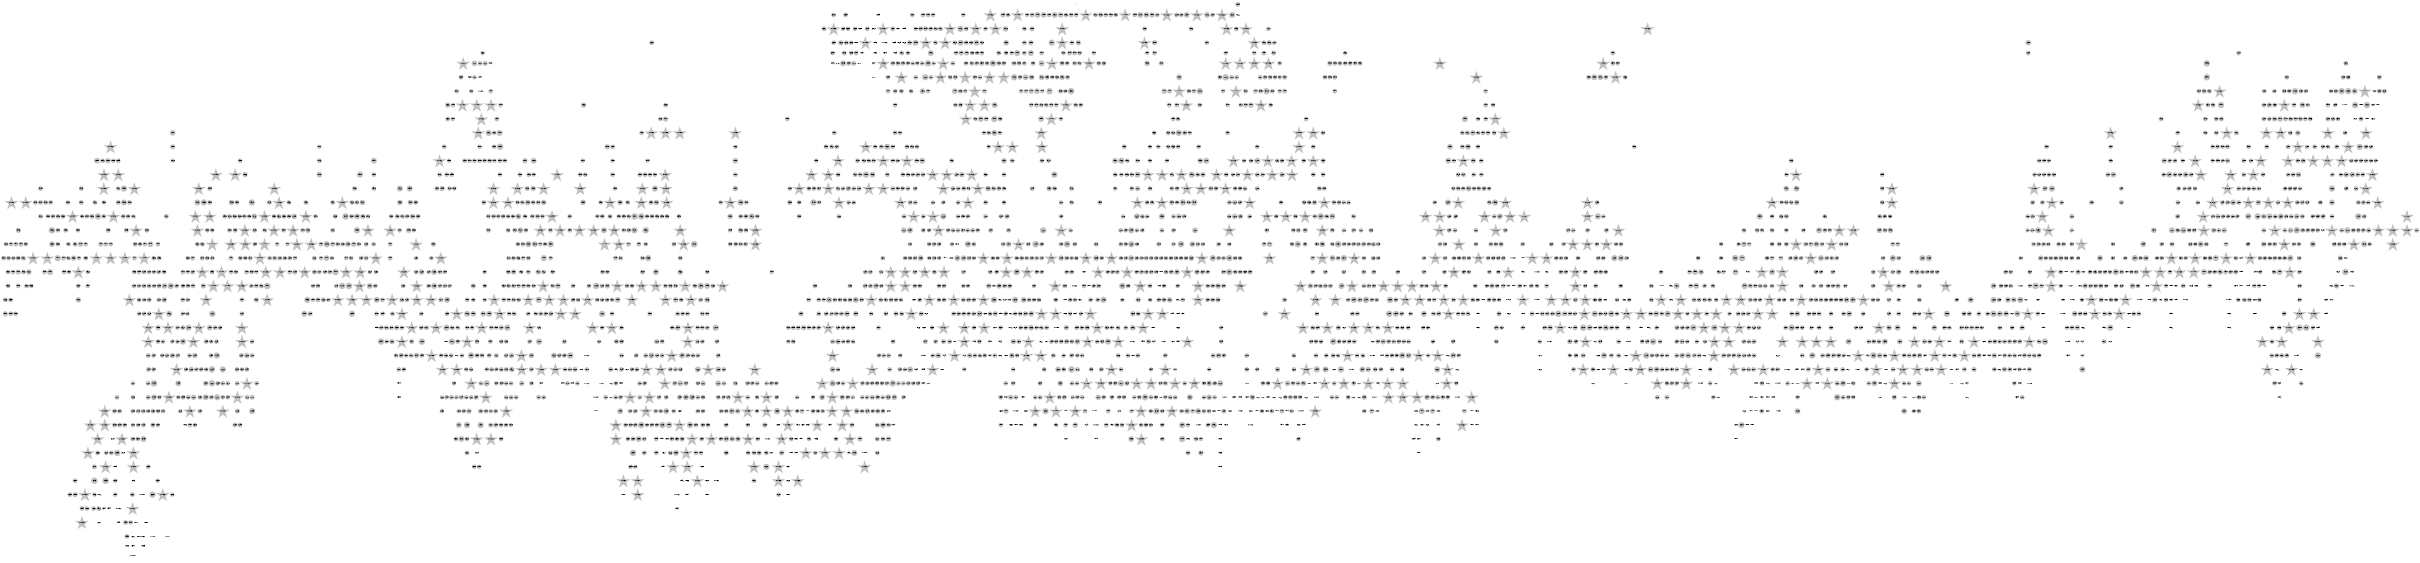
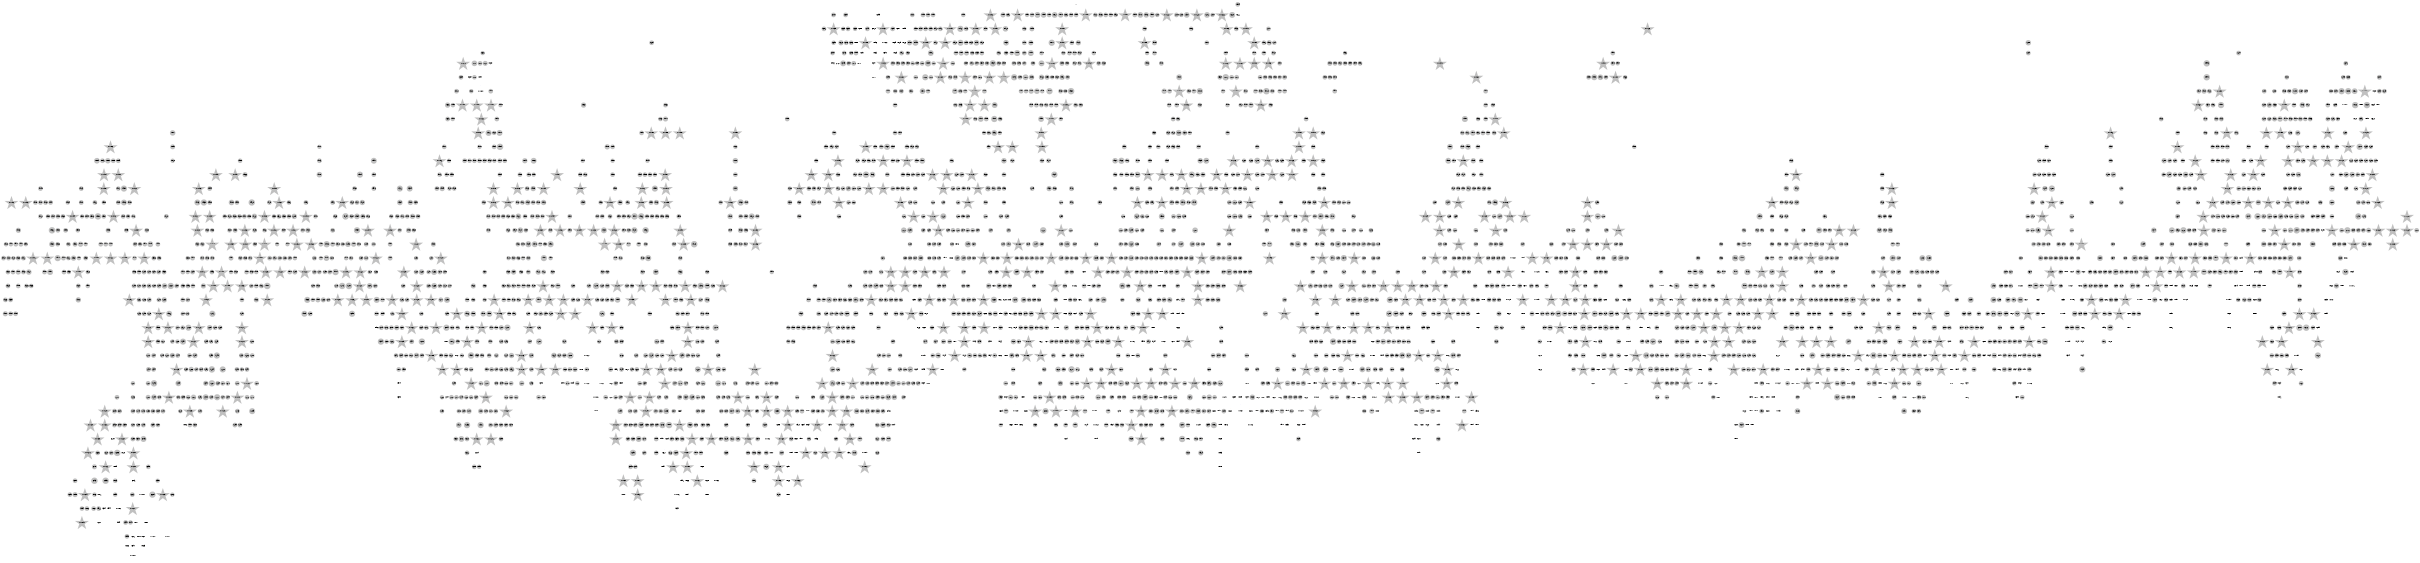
node "M3785": fillcolor white -> grey
node "M5903": fillcolor white -> grey
node "M4073": fillcolor grey -> white
